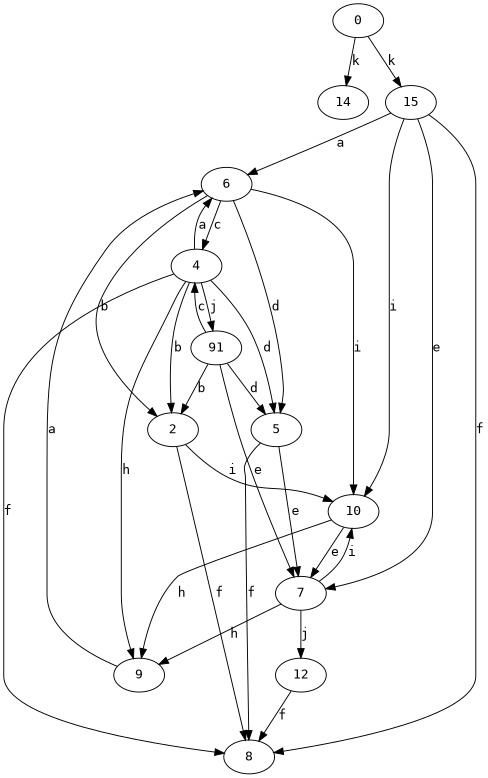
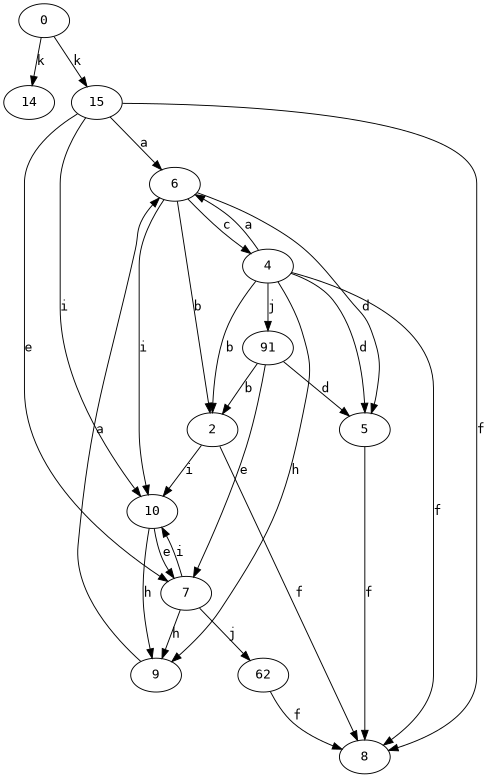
edge "91" -> "4": removed, label "c"
edge "5" -> "7": removed, label "e"
node "12": label "12" -> "62"
